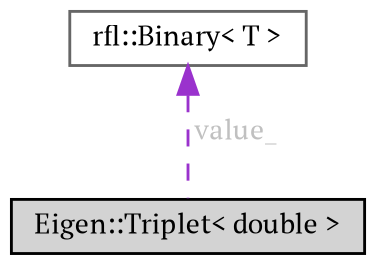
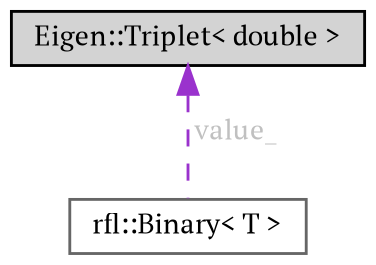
edge "Eigen::Triplet< double >" -> "rfl::Binary< T >": reversed
